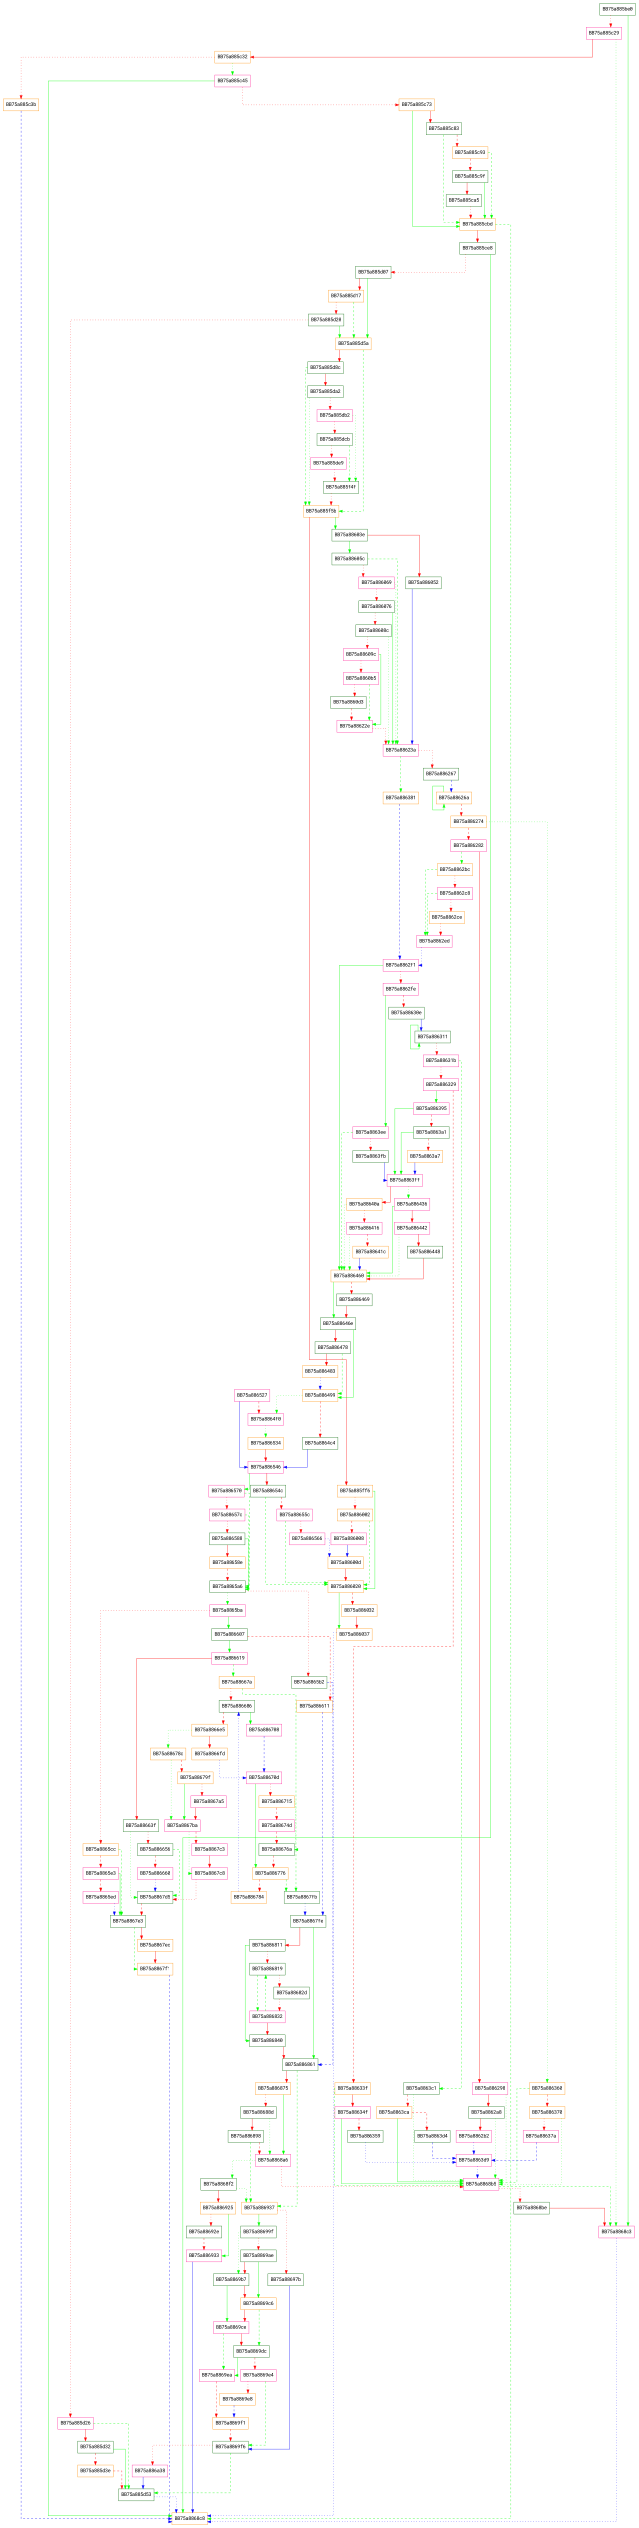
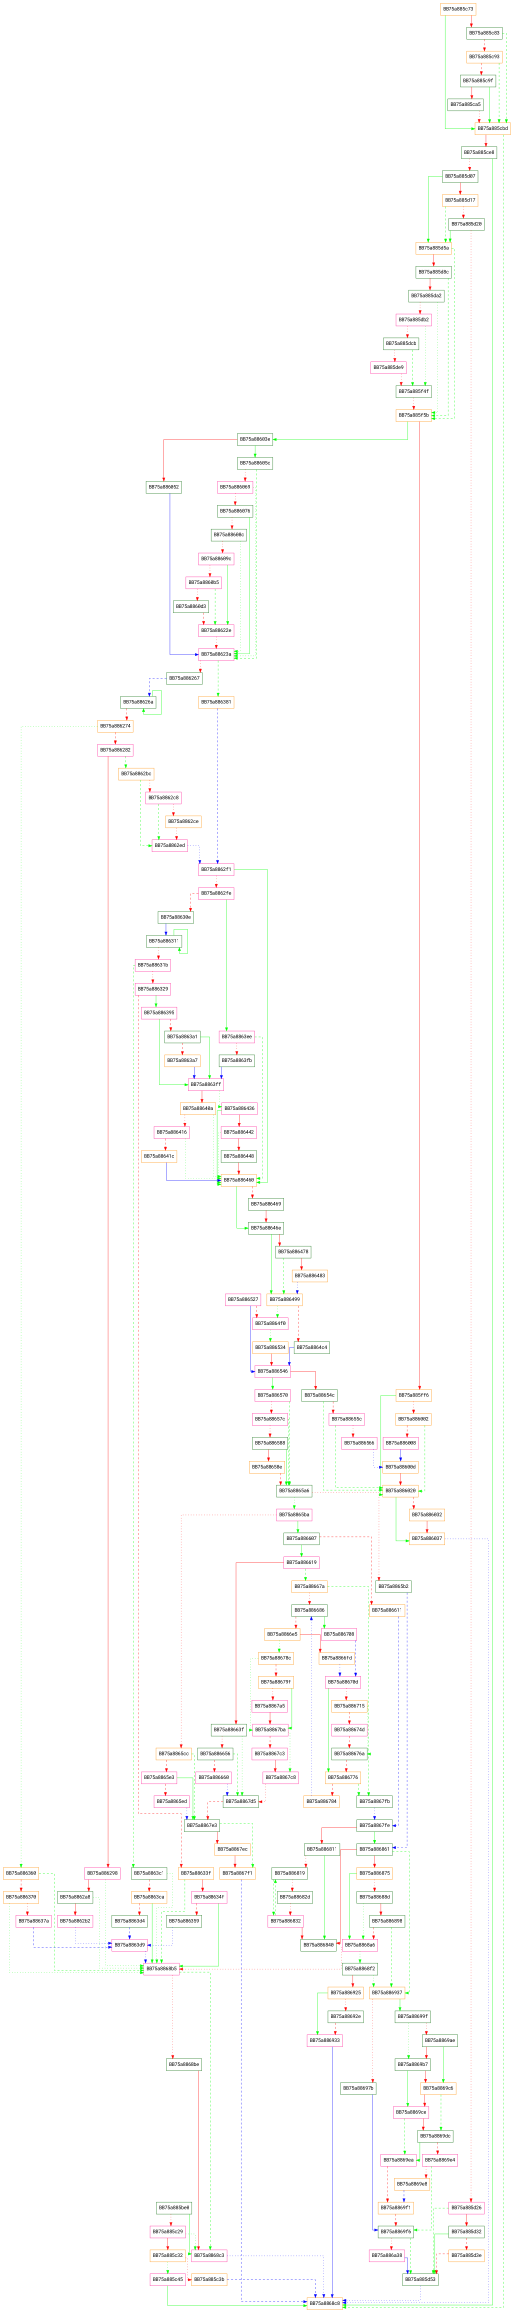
edge "BB75a885c45" -> "BB75a885c73": removed
node "BB75a88626a": color darkorange -> darkgreen
edge "BB75a886840" -> "BB75a886861": reversed
